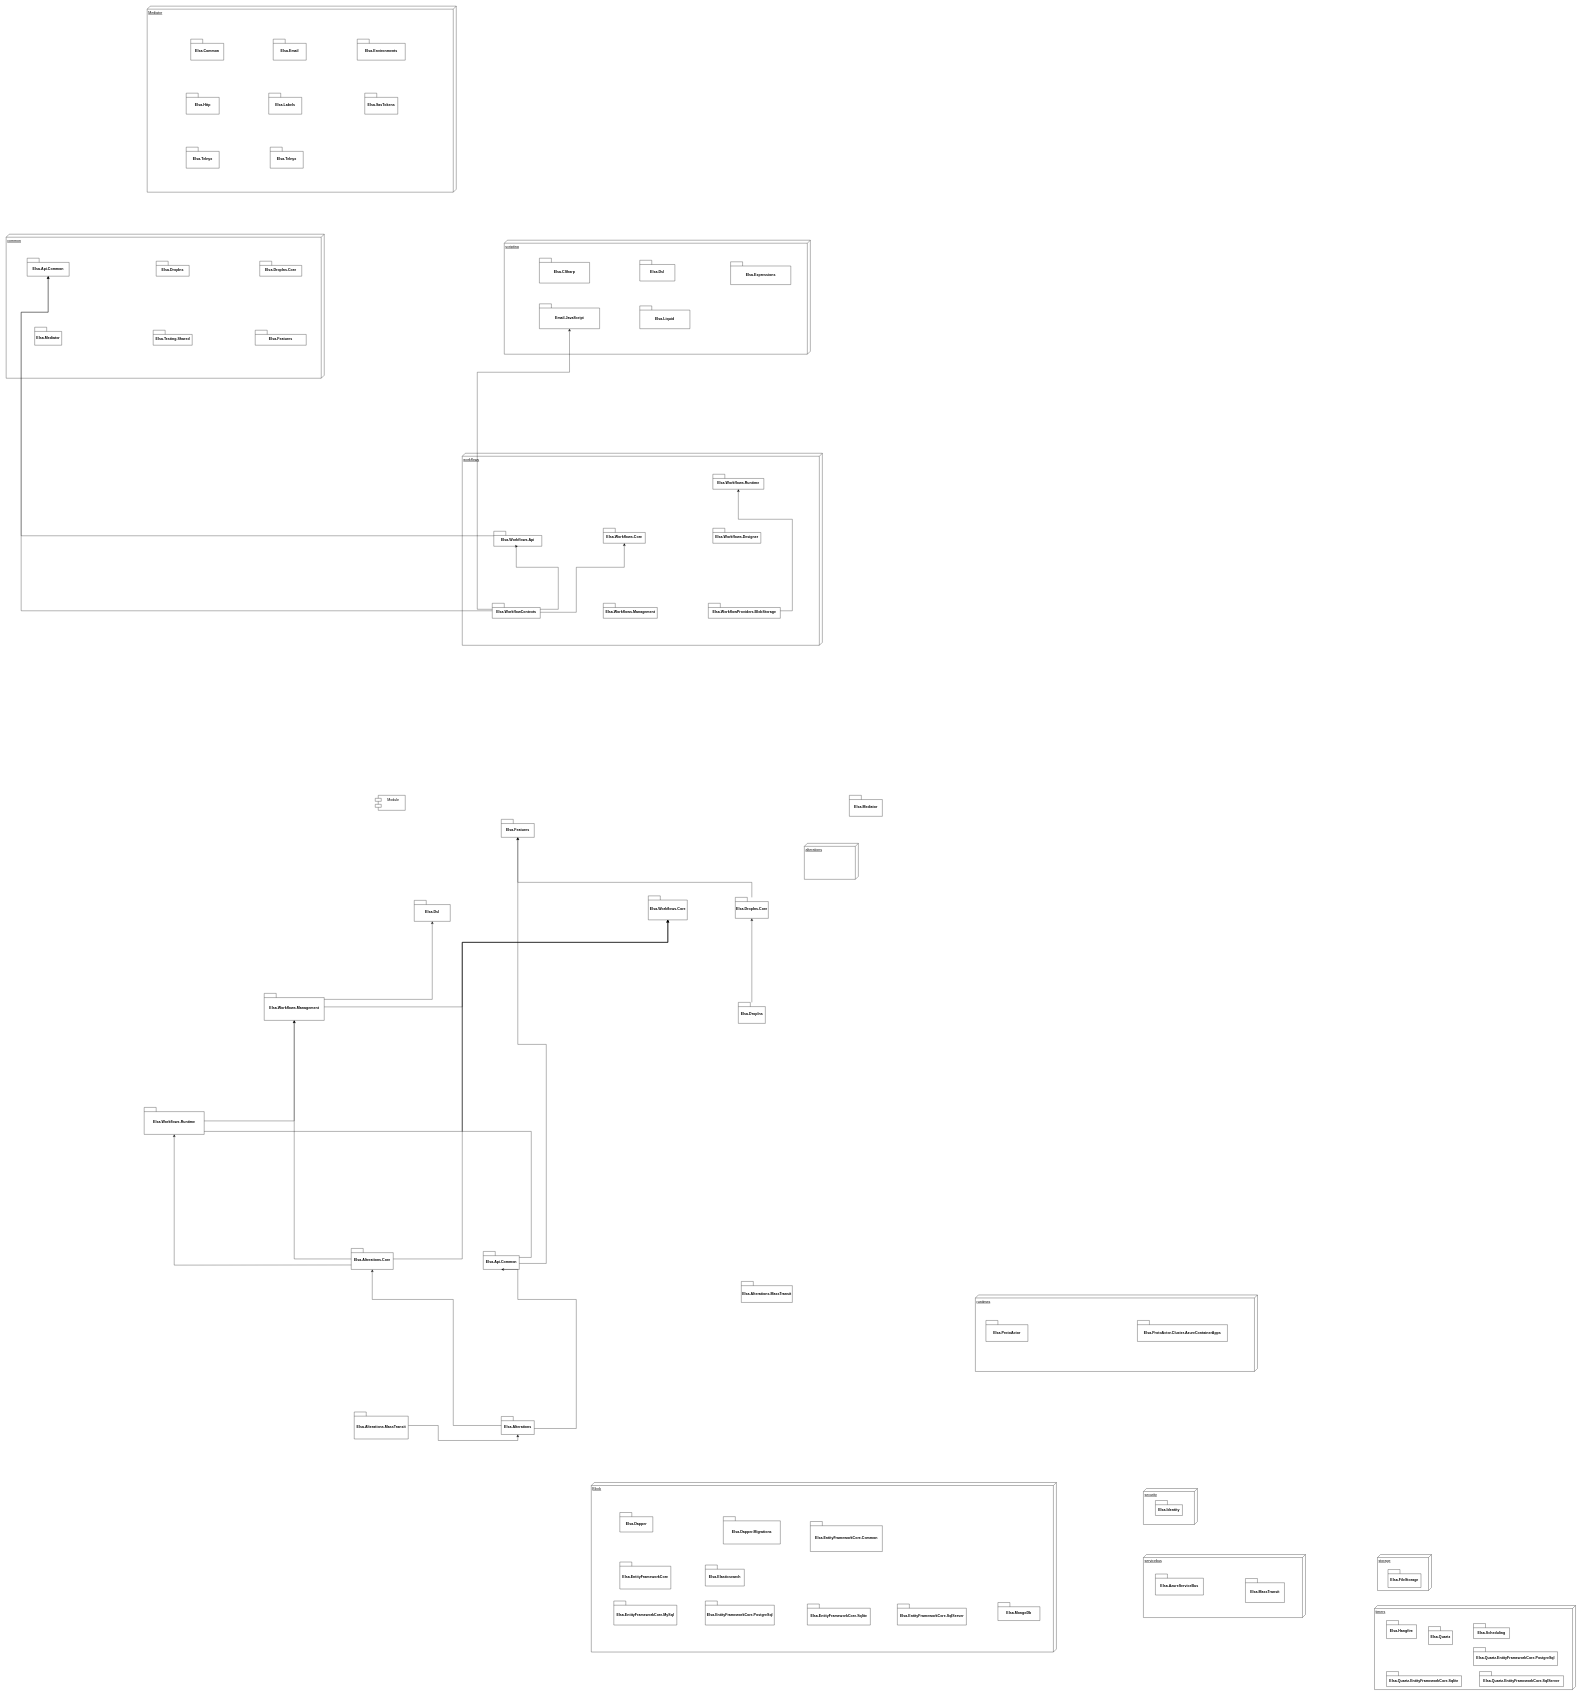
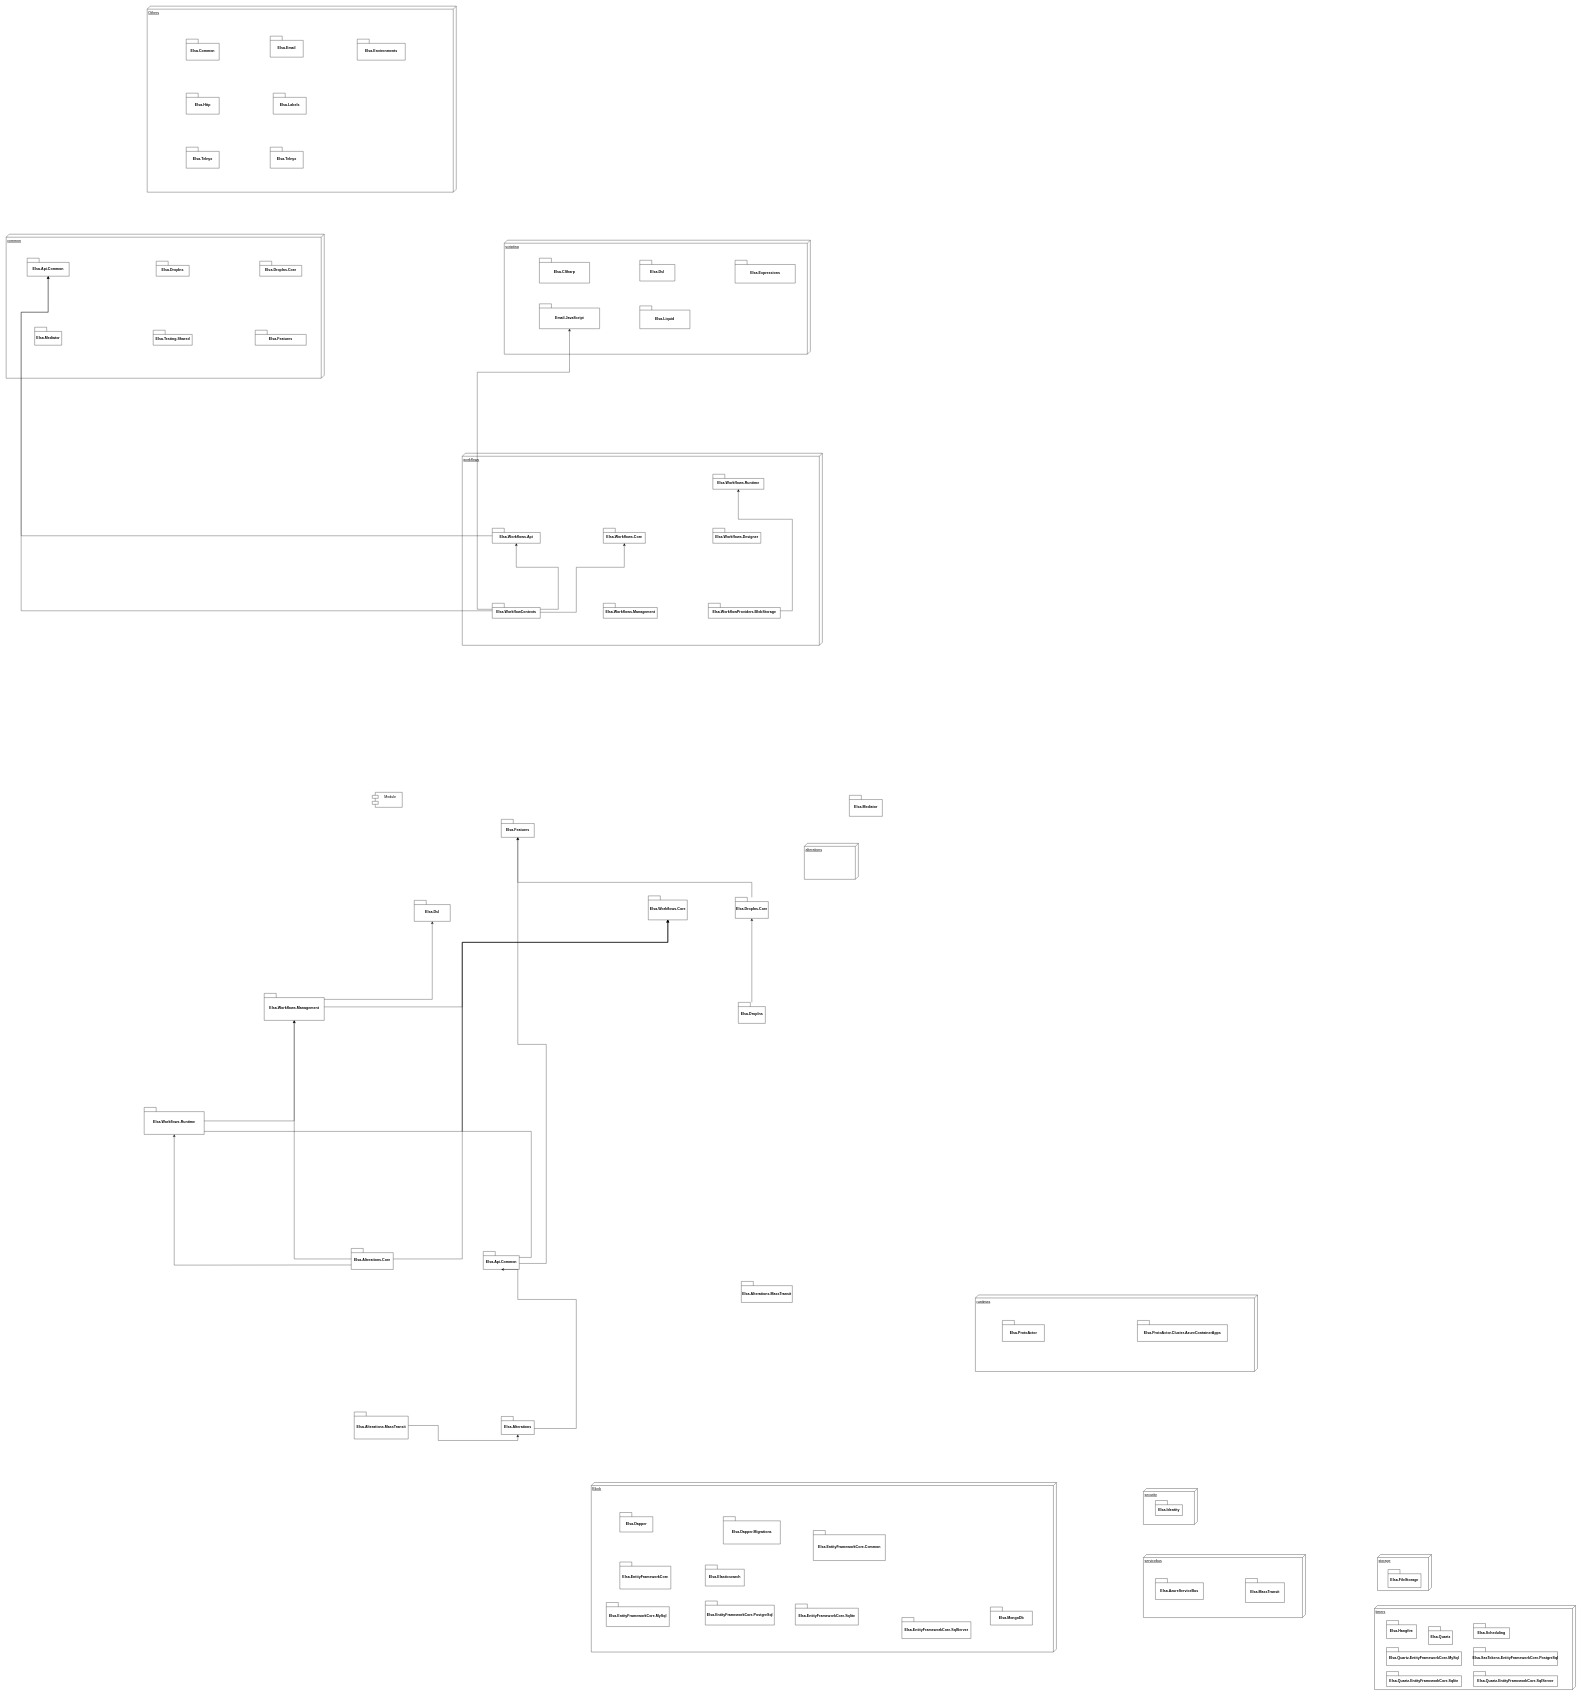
node "Mediator": label "Mediator" -> "Others"
node "Elsa.Common": moved (207, 50) -> (203, 50)
node "Elsa.Email": moved (290, 50) -> (287, 47)
node "Elsa.Labels": moved (285, 104) -> (290, 104)
node "Elsa.SasTokens": removed
node "Elsa.Expressions": moved (761, 273) -> (765, 272)
node "Elsa.Workflows.Api": moved (518, 539) -> (516, 536)
node "Module": moved (390, 803) -> (387, 800)
edge "Elsa.Alterations" -> "Elsa.Alterations.Core": removed
node "Elsa.ProtoActor": moved (1007, 1331) -> (1023, 1331)
node "Elsa.EntityFrameworkCore.Common": moved (846, 1536) -> (849, 1545)
node "Elsa.AzureServiceBus": moved (1179, 1584) -> (1179, 1589)
node "Elsa.MongoDb": moved (1019, 1611) -> (1011, 1616)
node "Elsa.EntityFrameworkCore.MySql": moved (645, 1613) -> (638, 1614)
node "Elsa.EntityFrameworkCore.Sqlite": moved (839, 1614) -> (827, 1614)
node "Elsa.EntityFrameworkCore.SqlServer": moved (932, 1614) -> (936, 1628)
node "Elsa.Quartz.EntityFrameworkCore.MySql": added
node "Elsa.Quartz.EntityFrameworkCore.PostgreSql": label "Elsa.Quartz.EntityFrameworkCore.PostgreSql" -> "Elsa.SasTokens.EntityFrameworkCore.PostgreSql"
node "Elsa.Quartz.EntityFrameworkCore.SqlServer": moved (1521, 1679) -> (1515, 1679)
